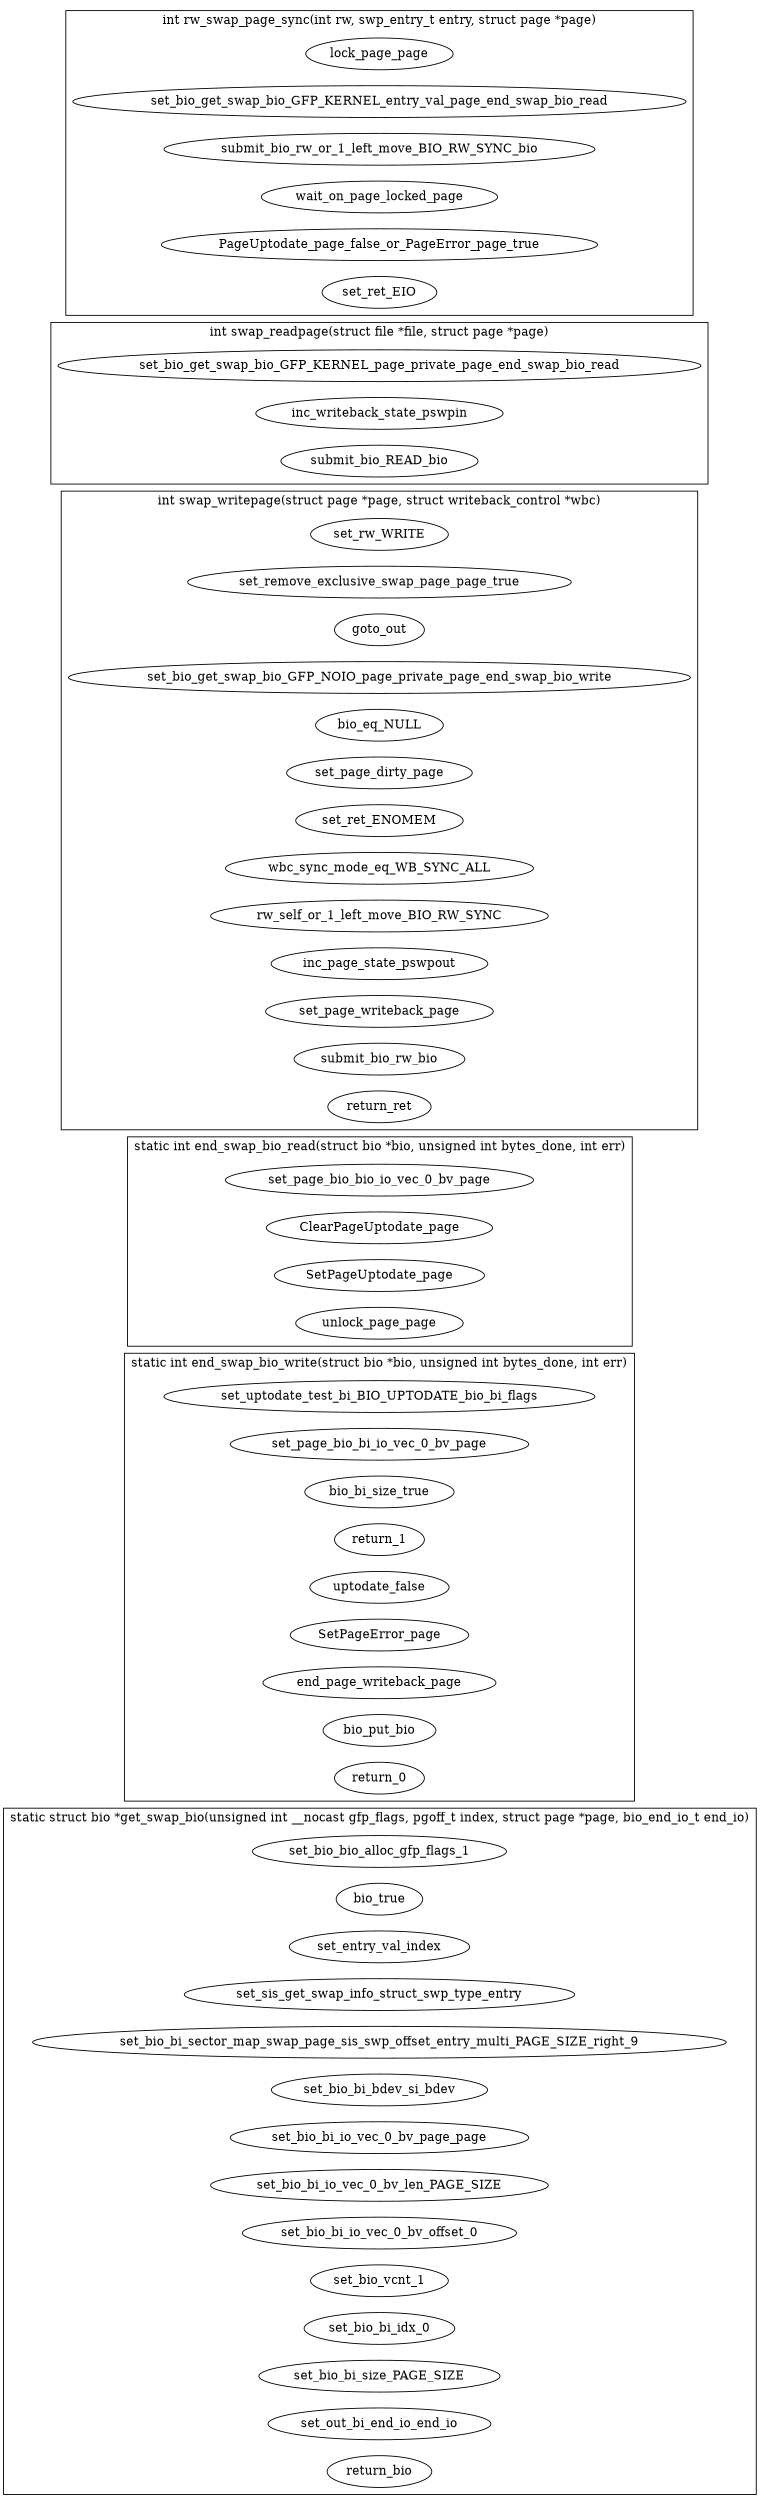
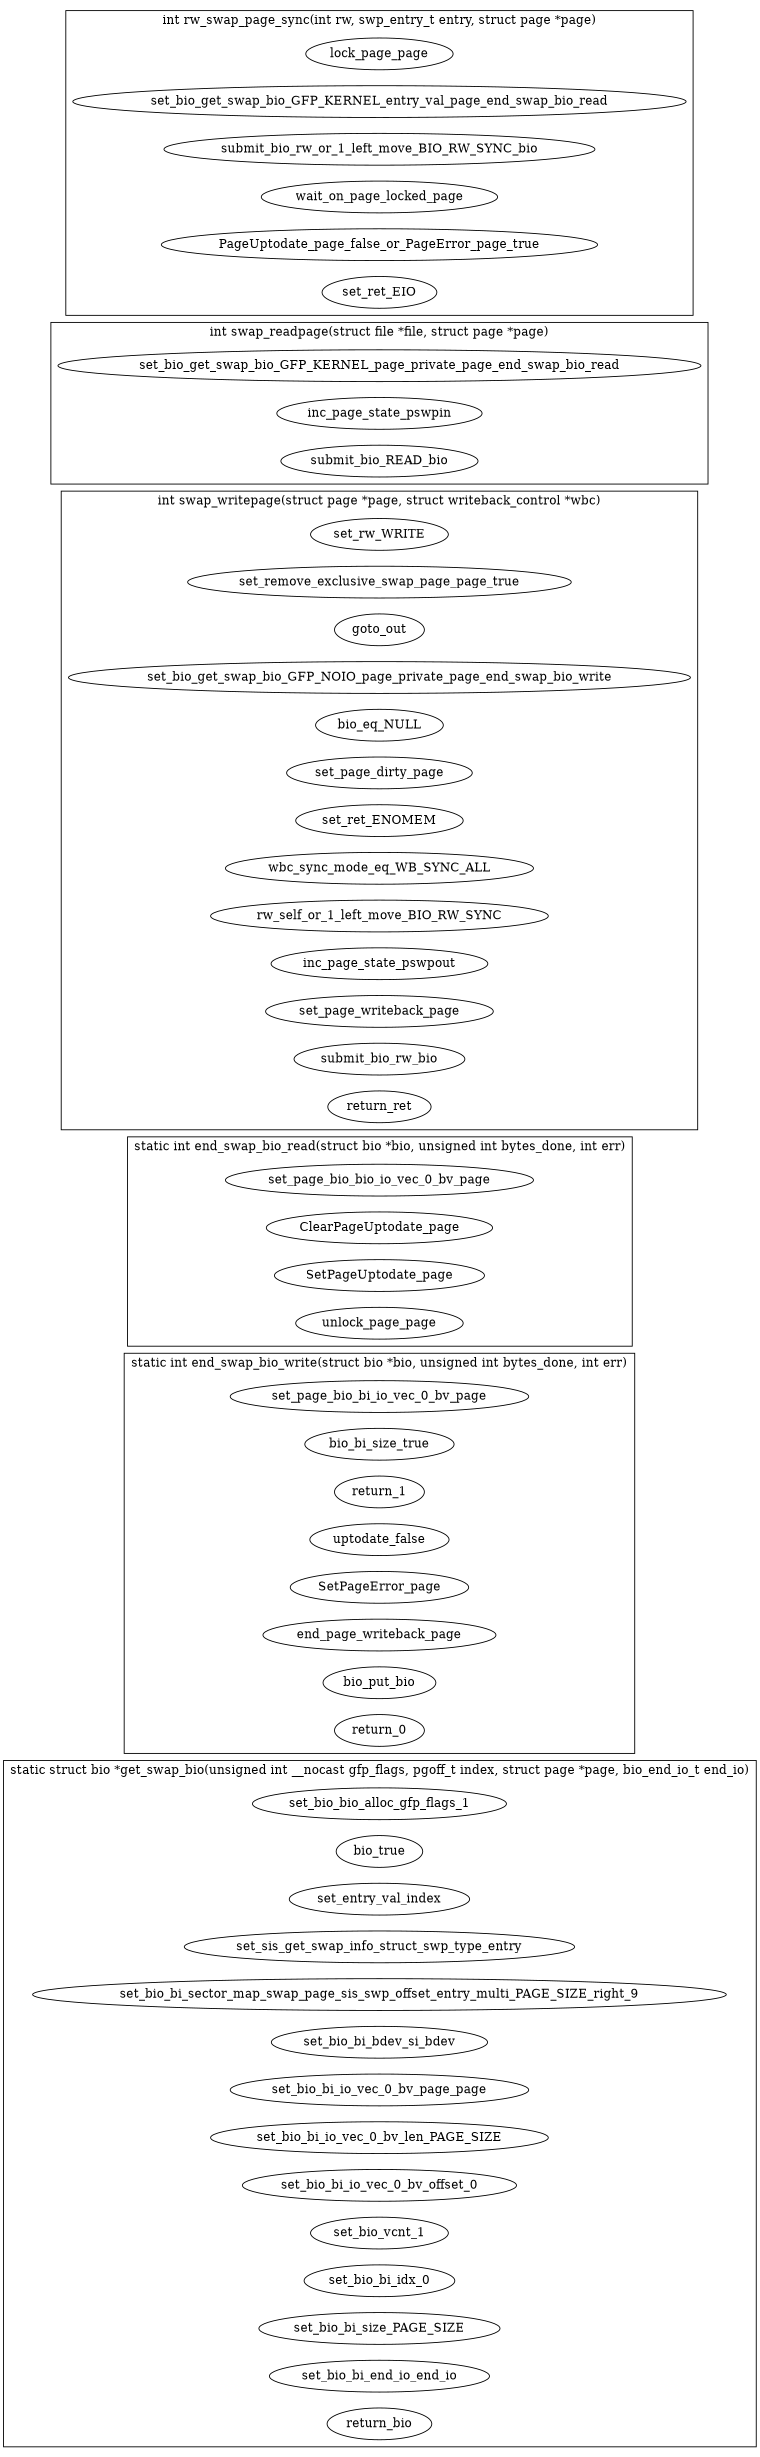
node "inc_writeback_state_pswpin": label "inc_writeback_state_pswpin" -> "inc_page_state_pswpin"
node "set_uptodate_test_bi_BIO_UPTODATE_bio_bi_flags": removed
node "set_out_bi_end_io_end_io": label "set_out_bi_end_io_end_io" -> "set_bio_bi_end_io_end_io"
